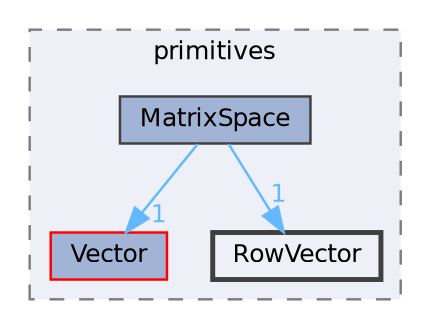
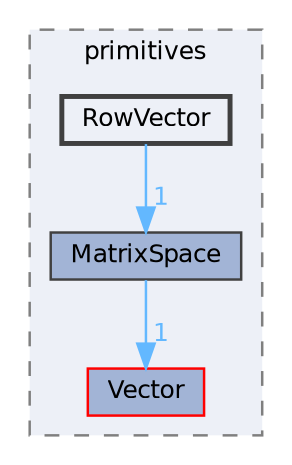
edge "MatrixSpace" -> "RowVector": reversed
